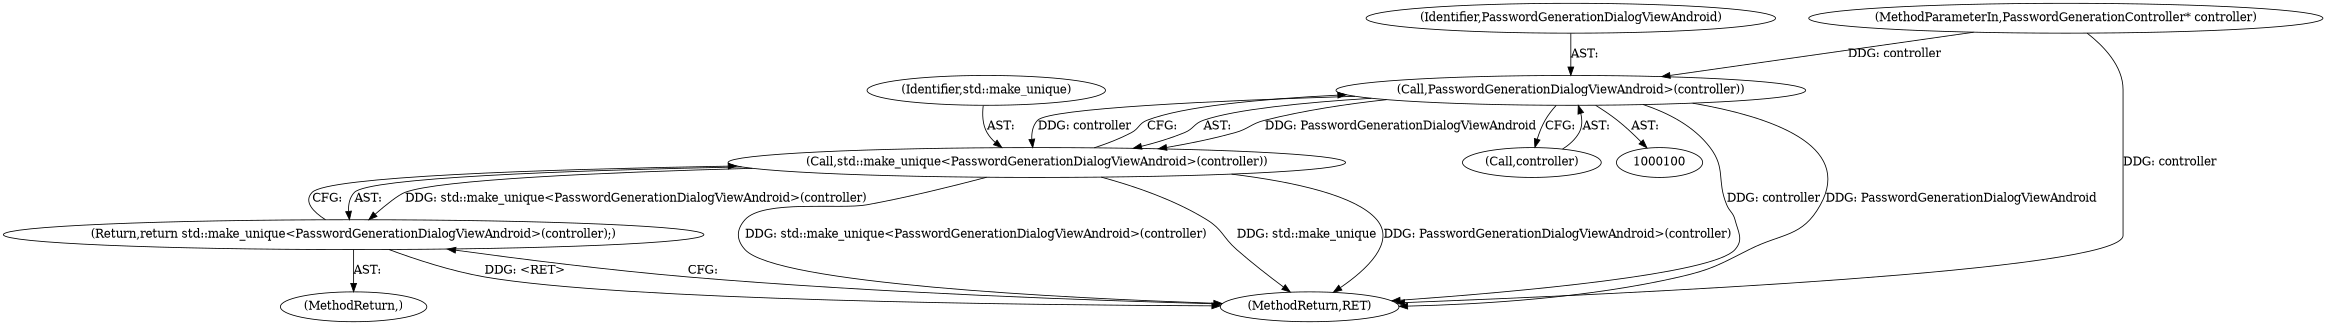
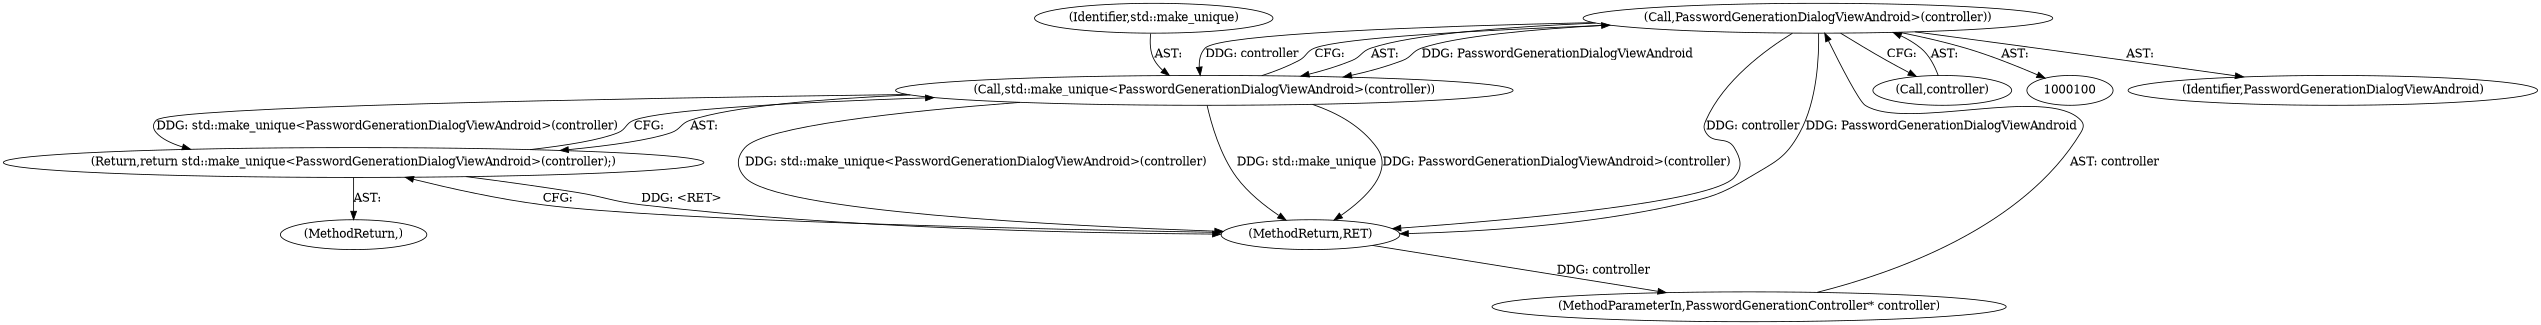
edge "(Identifier,PasswordGenerationDialogViewAndroid)" -> "(Call,PasswordGenerationDialogViewAndroid>(controller))": reversed
edge "(MethodParameterIn,PasswordGenerationController* controller)" -> "(Call,PasswordGenerationDialogViewAndroid>(controller))": label "DDG: controller" -> "AST: controller"
edge "(MethodParameterIn,PasswordGenerationController* controller)" -> "(MethodReturn,RET)": reversed
